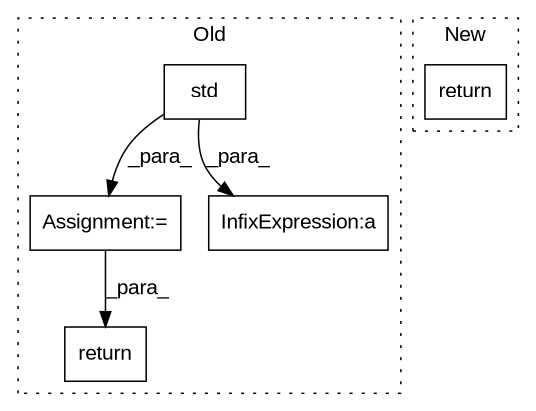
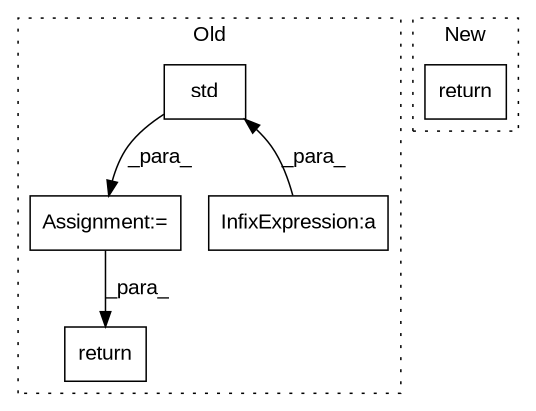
edge "std" -> "InfixExpression:a": reversed
